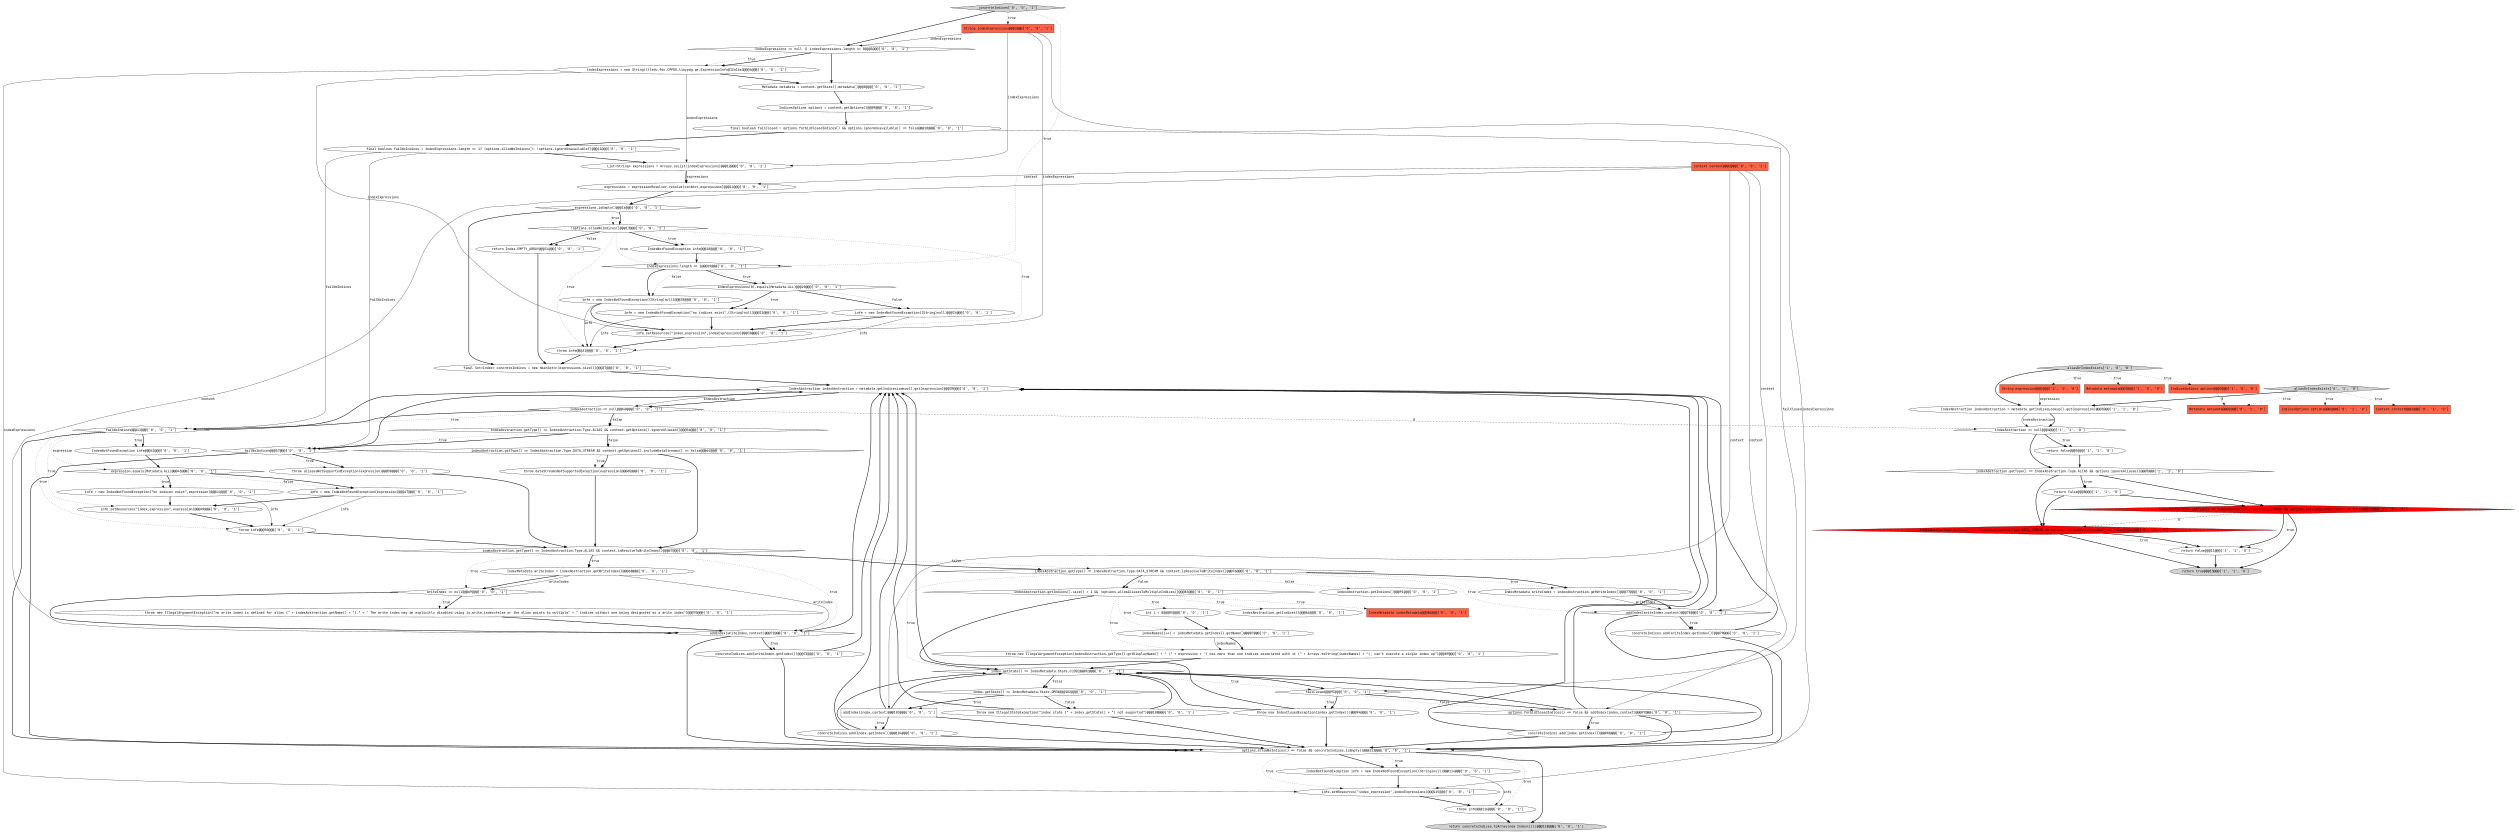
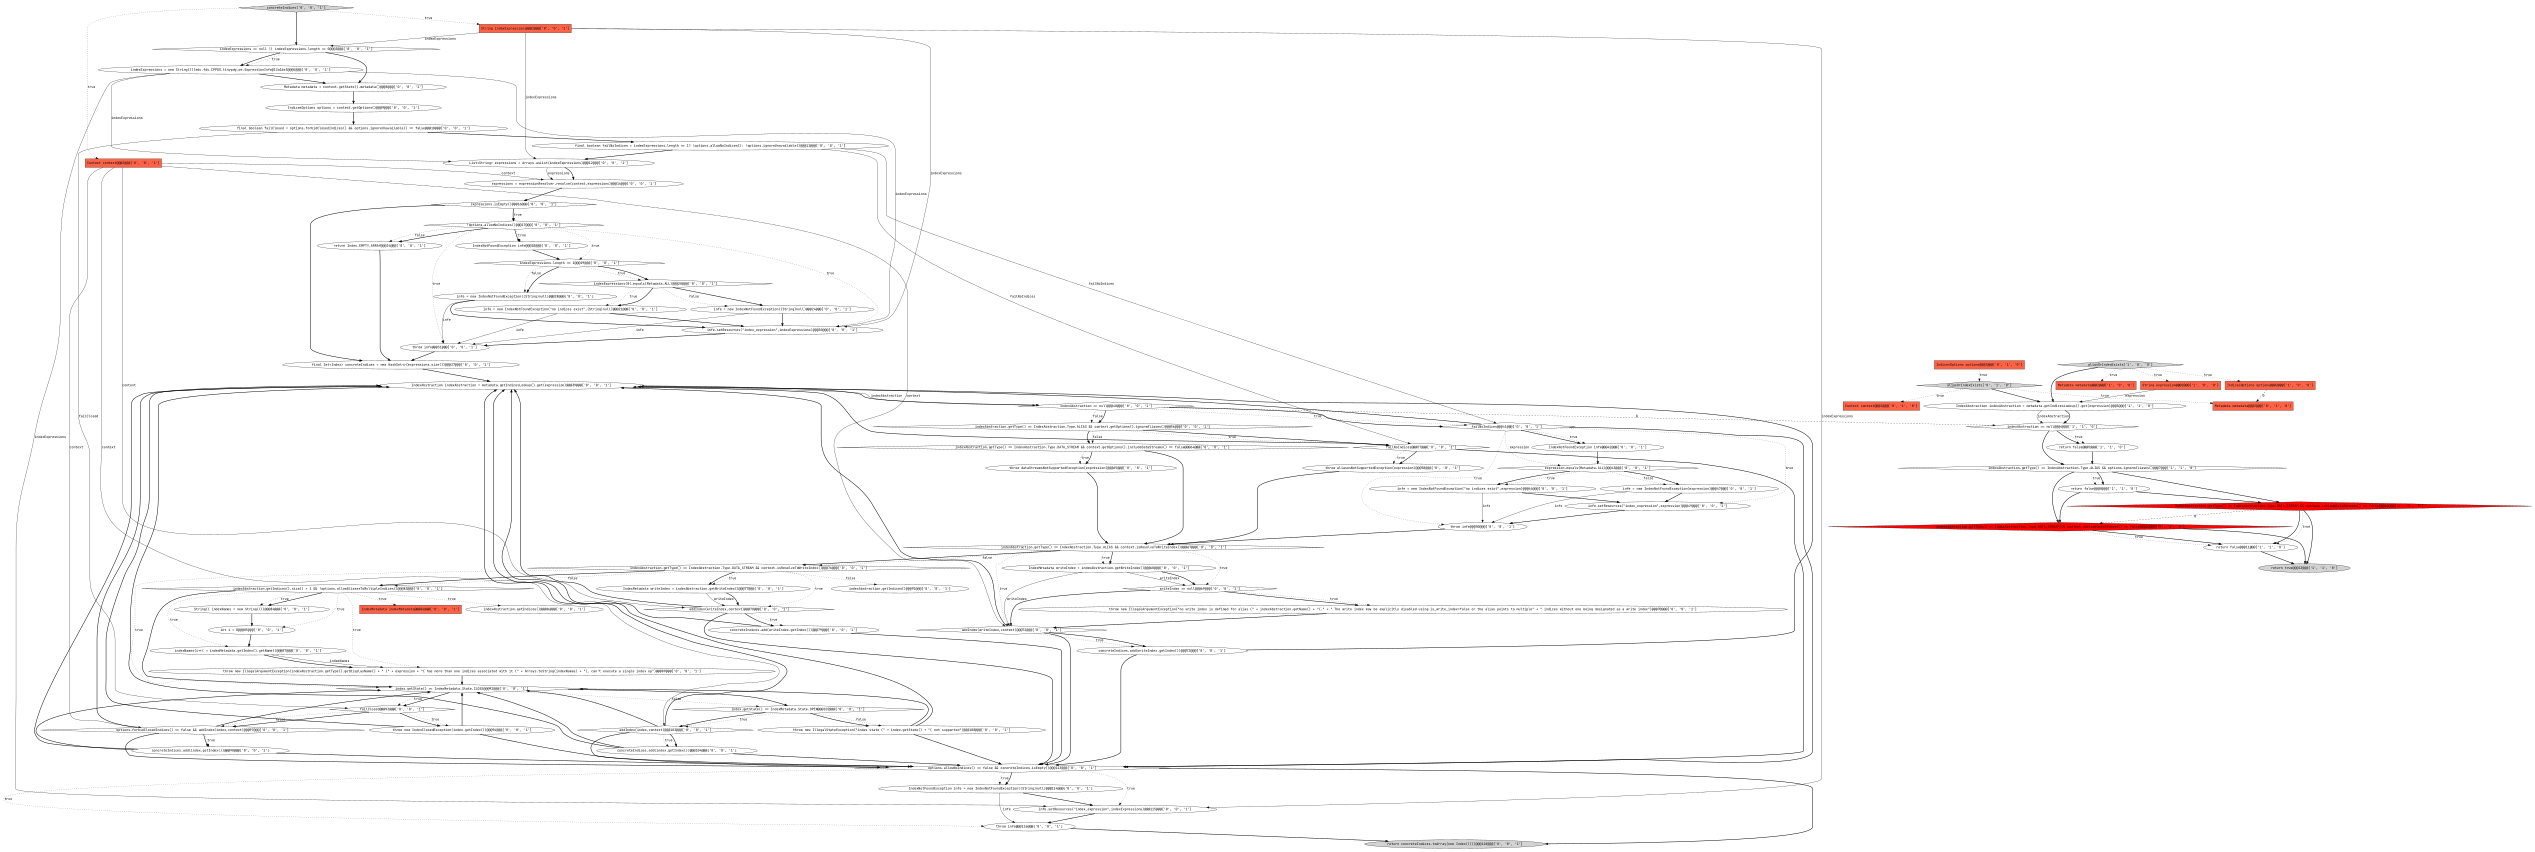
edge "concreteIndices['0', '0', '1']" -> "indexExpressions.length == 1@@@19@@@['0', '0', '1']": now "concreteIndices['0', '0', '1']" -> "Context context@@@2@@@['0', '0', '1']"
edge "aliasOrIndexExists['0', '1', '0']" -> "IndicesOptions options@@@2@@@['0', '1', '0']": reversed
node "String(( indexNames = new String((((@@@84@@@['0', '0', '1']": added
node "addIndex(index,context)@@@103@@@['0', '0', '1']": shape box -> diamond
